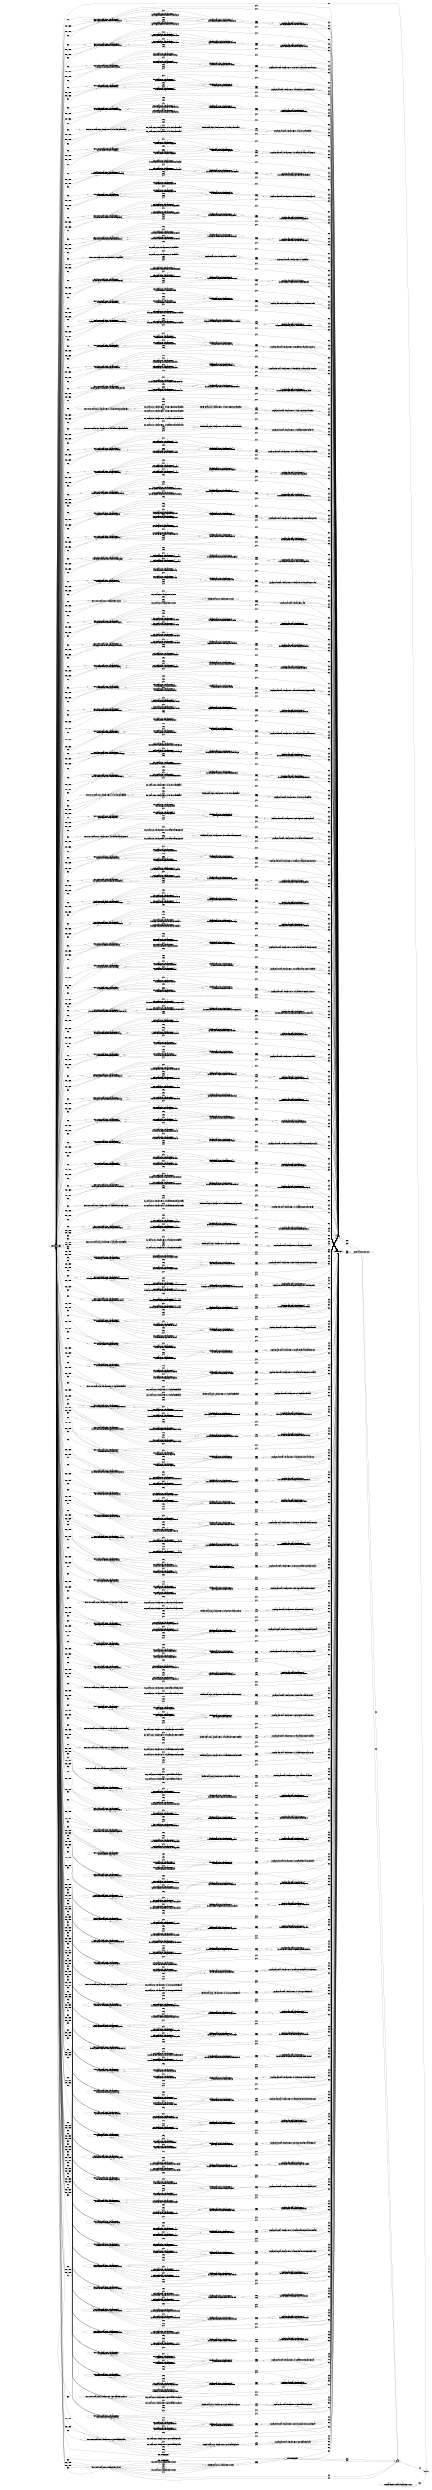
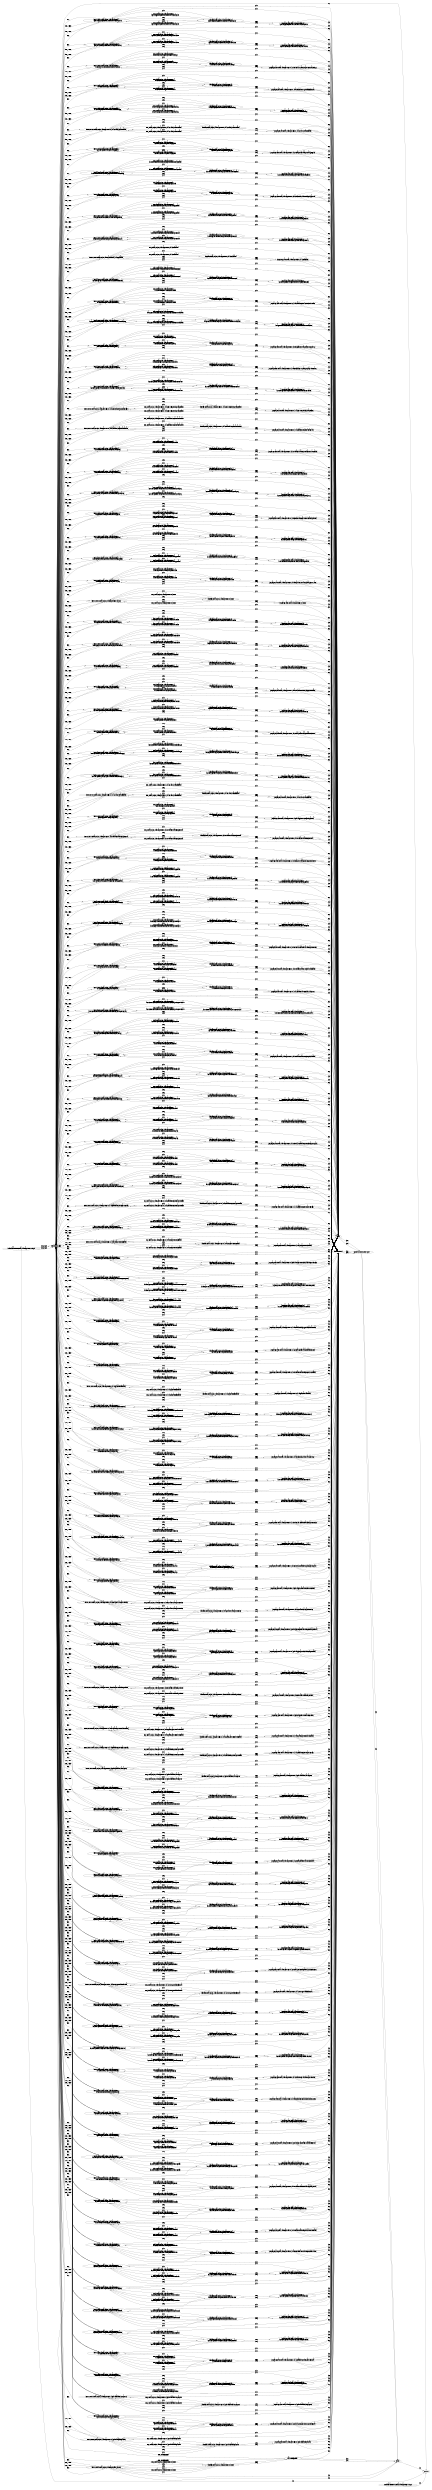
node "(JumpTarget,case media::VideoCaptureError::case:)": label "(JumpTarget,case media::VideoCaptureError::case:)" -> "(JumpTarget,case media::VideoCaptureError::kNone:)"
node "(MethodParameterIn,media::VideoCaptureError input)": added
node "(Identifier,input)": label "(Identifier,input)" -> "(Identifier,return)"
node "(Block,NOTREACHED())": label "(Block,NOTREACHED())" -> "(Call,NOTREACHED())"
edge "(MethodParameterOut,media::VideoCaptureError input)" -> "1000100": label "CFG: " -> "AST: "
